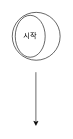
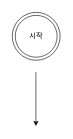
node "시작": size 30x42 -> 42x42
